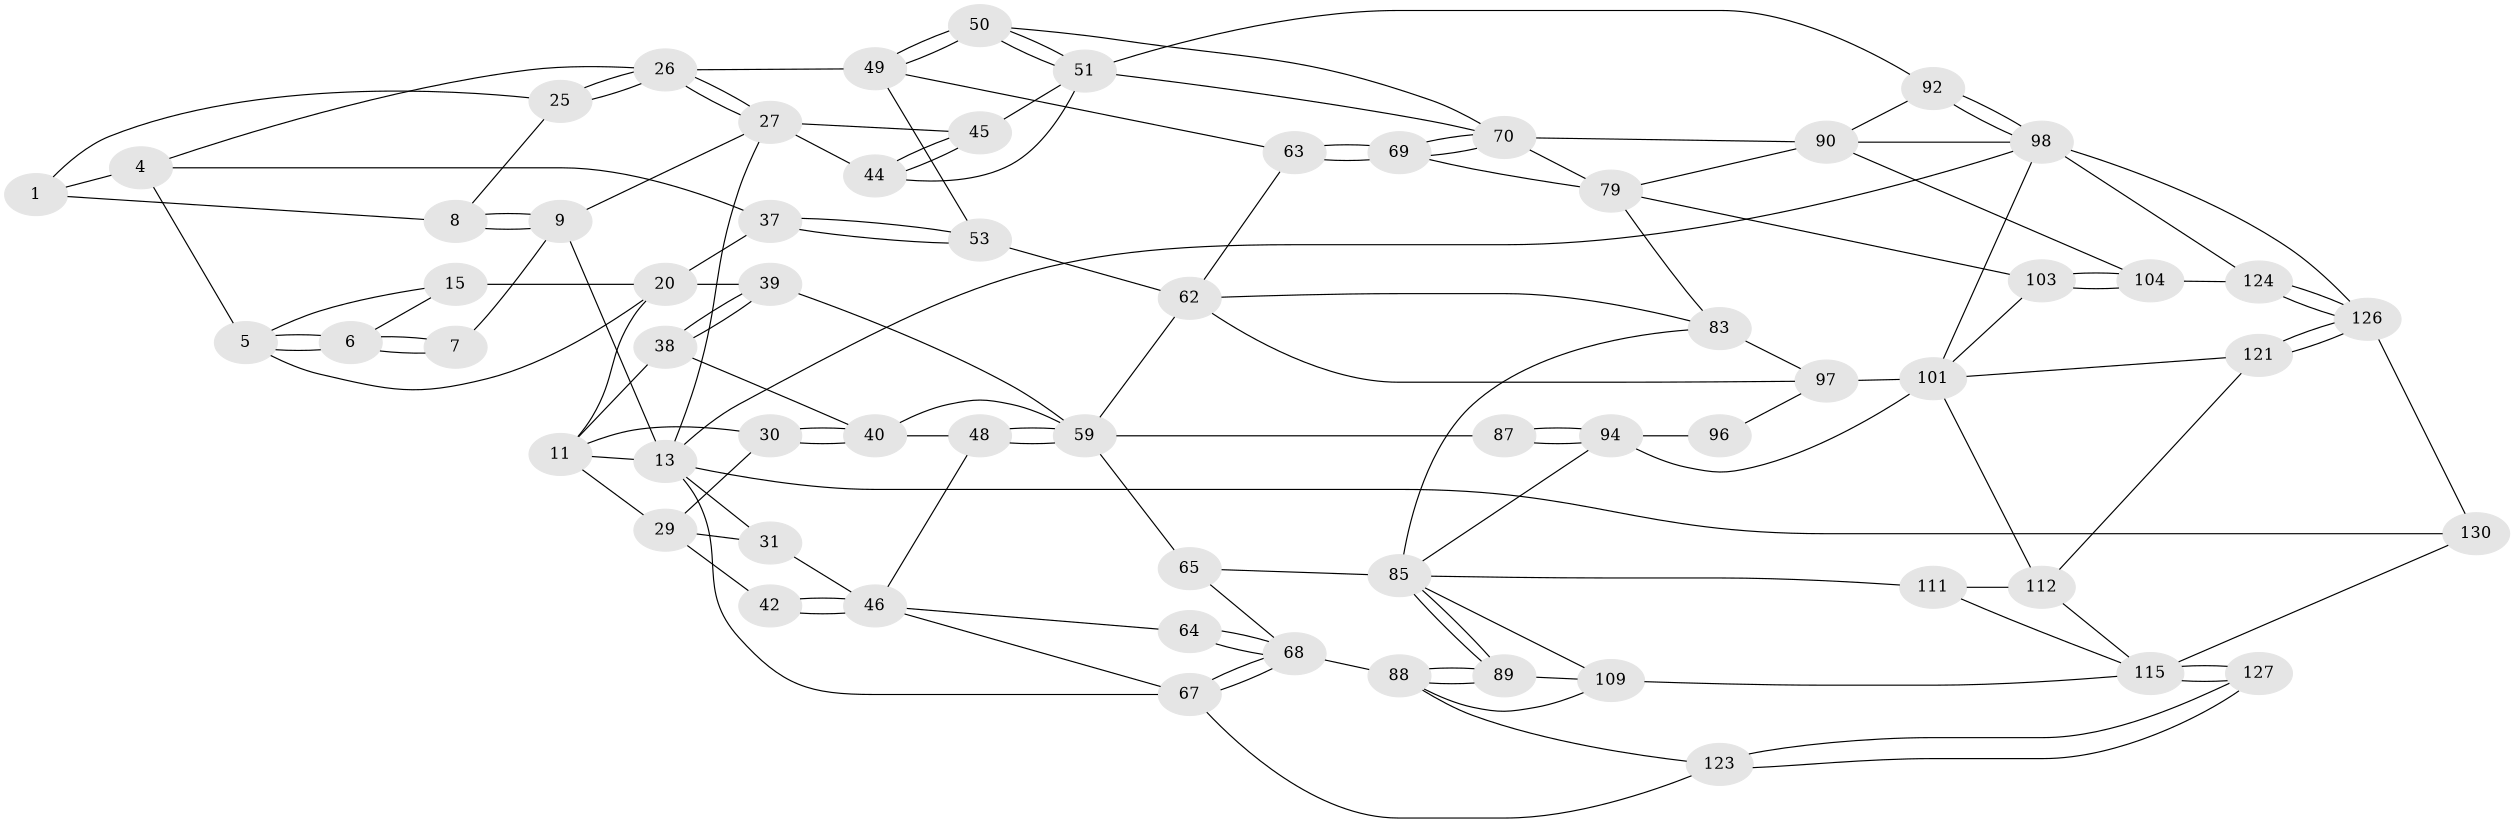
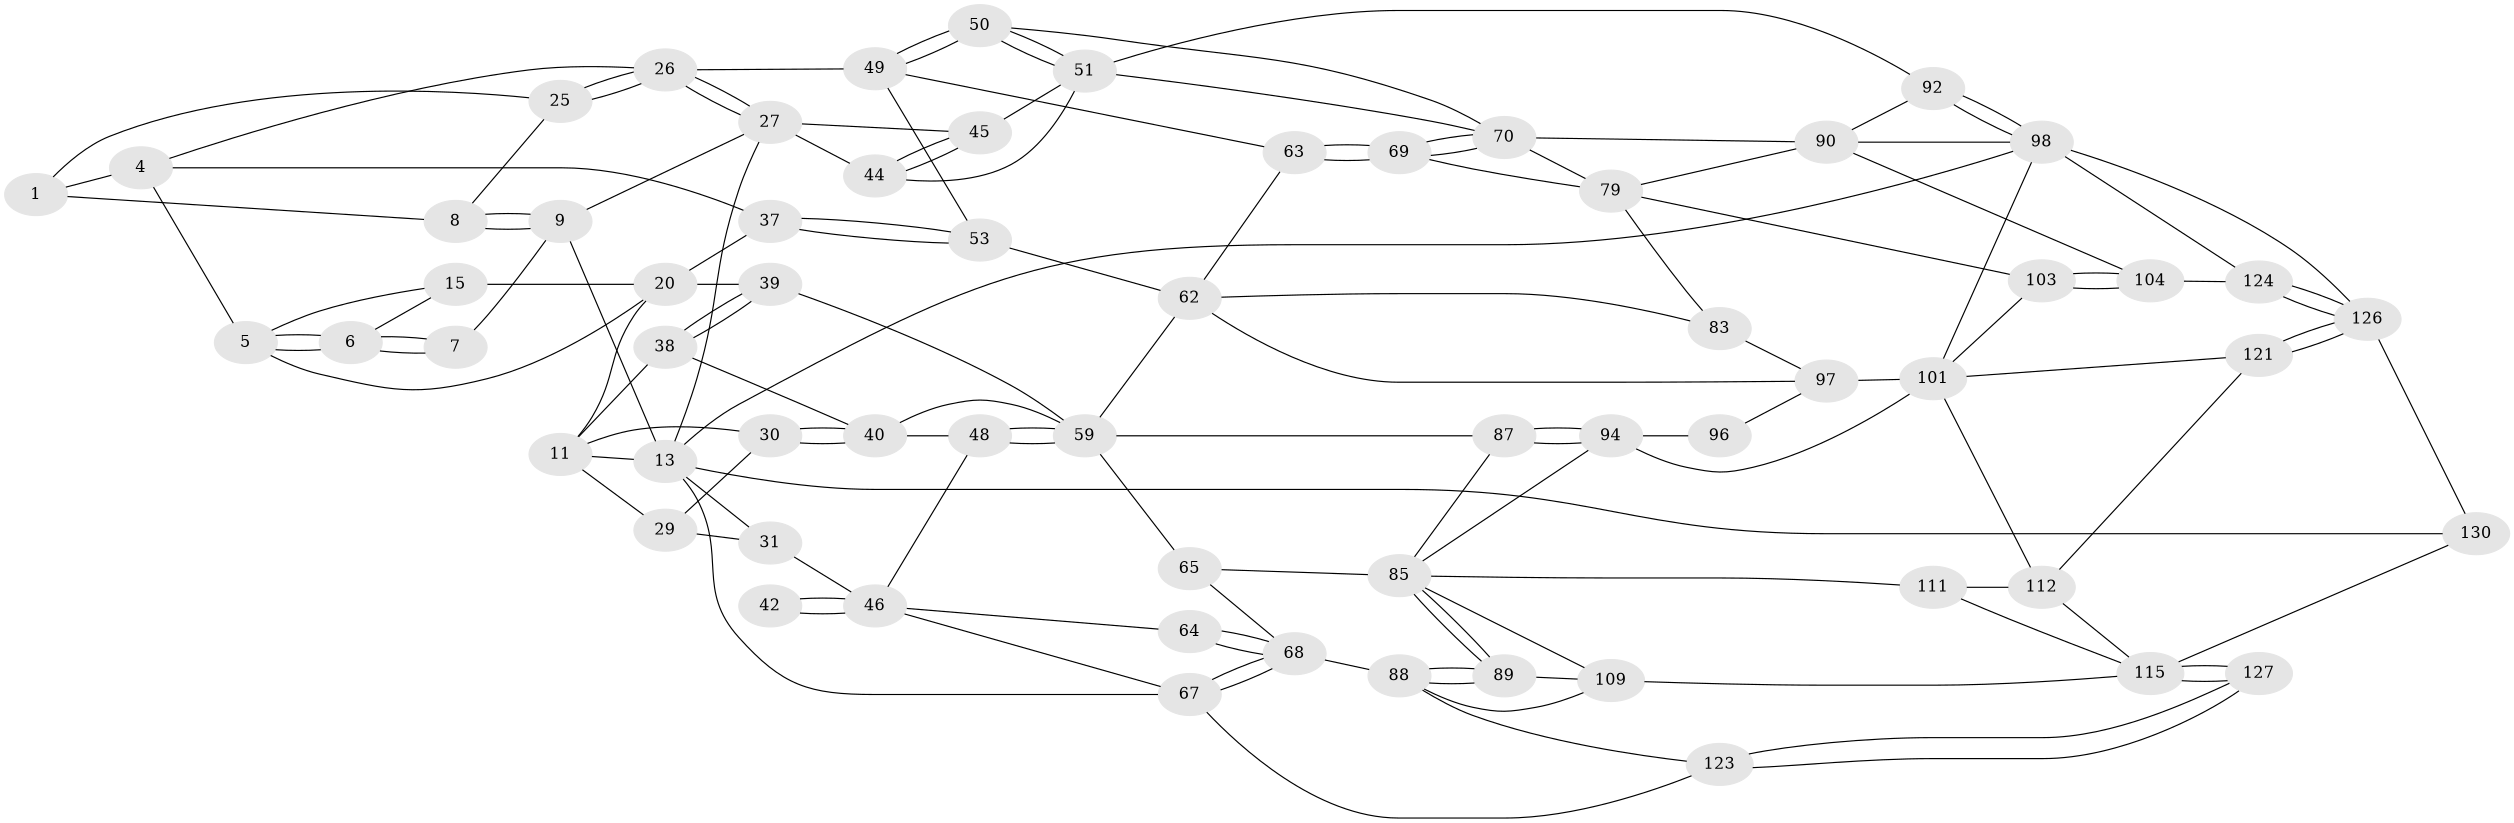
edge "83" -- "85": now "87" -- "85"
edge "29" -- "42": removed
